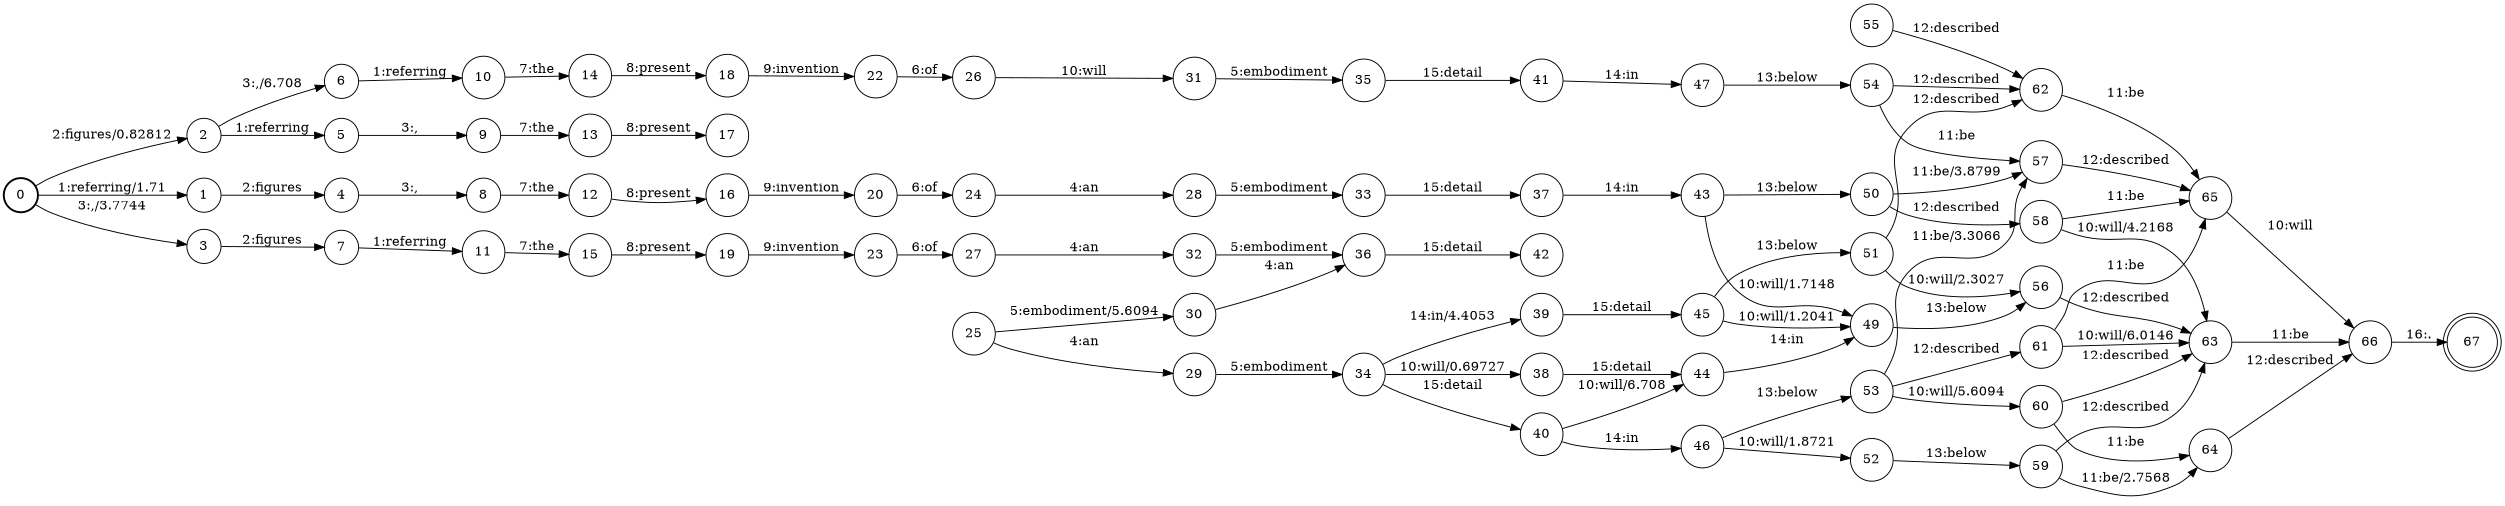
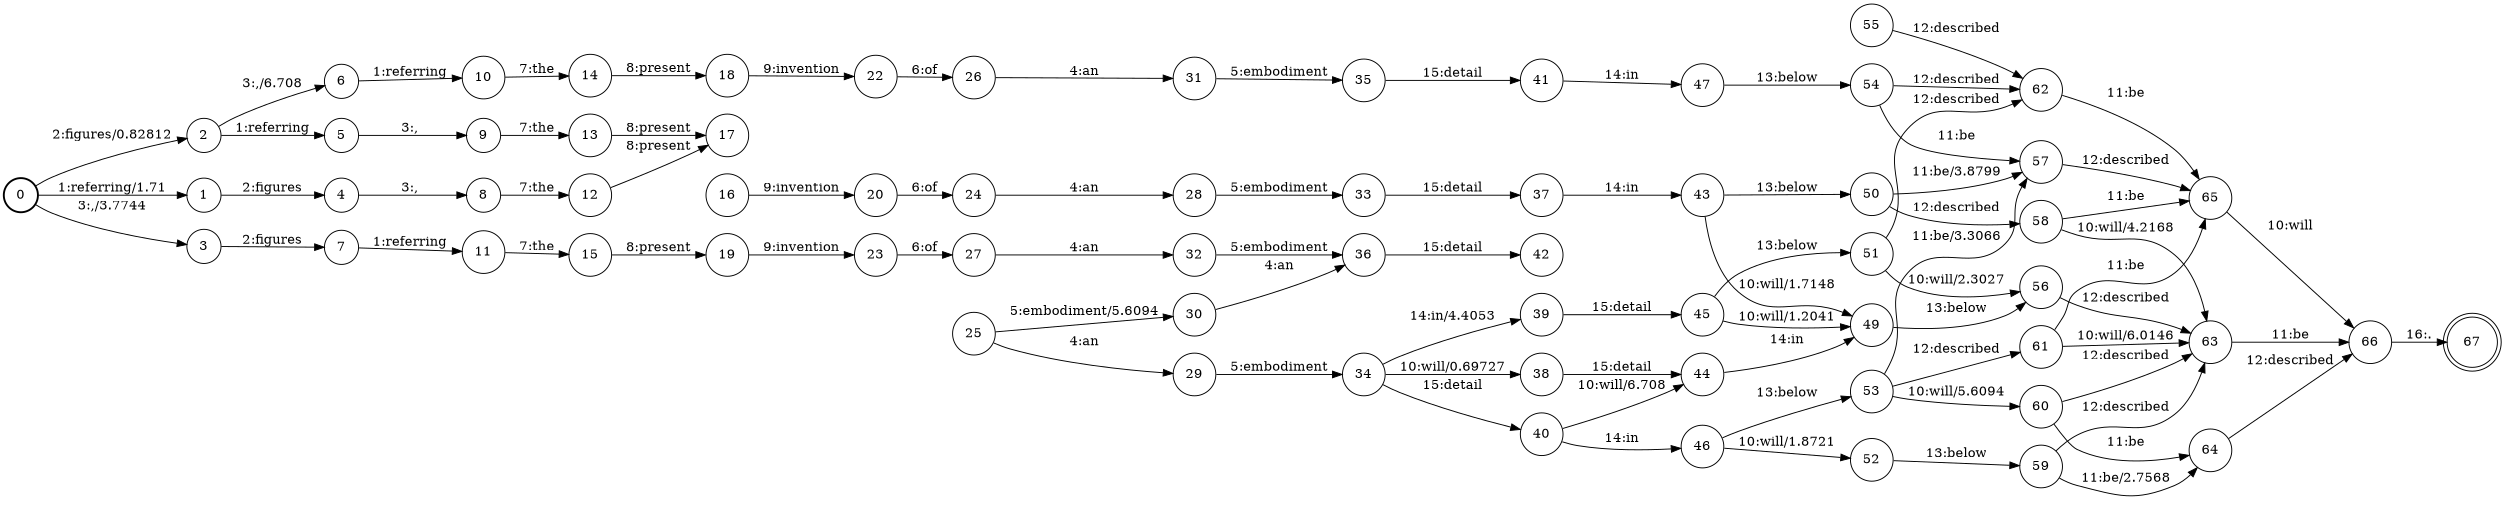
edge "26" -> "31": label "10:will" -> "4:an"
edge "12" -> "16": now "12" -> "17"
